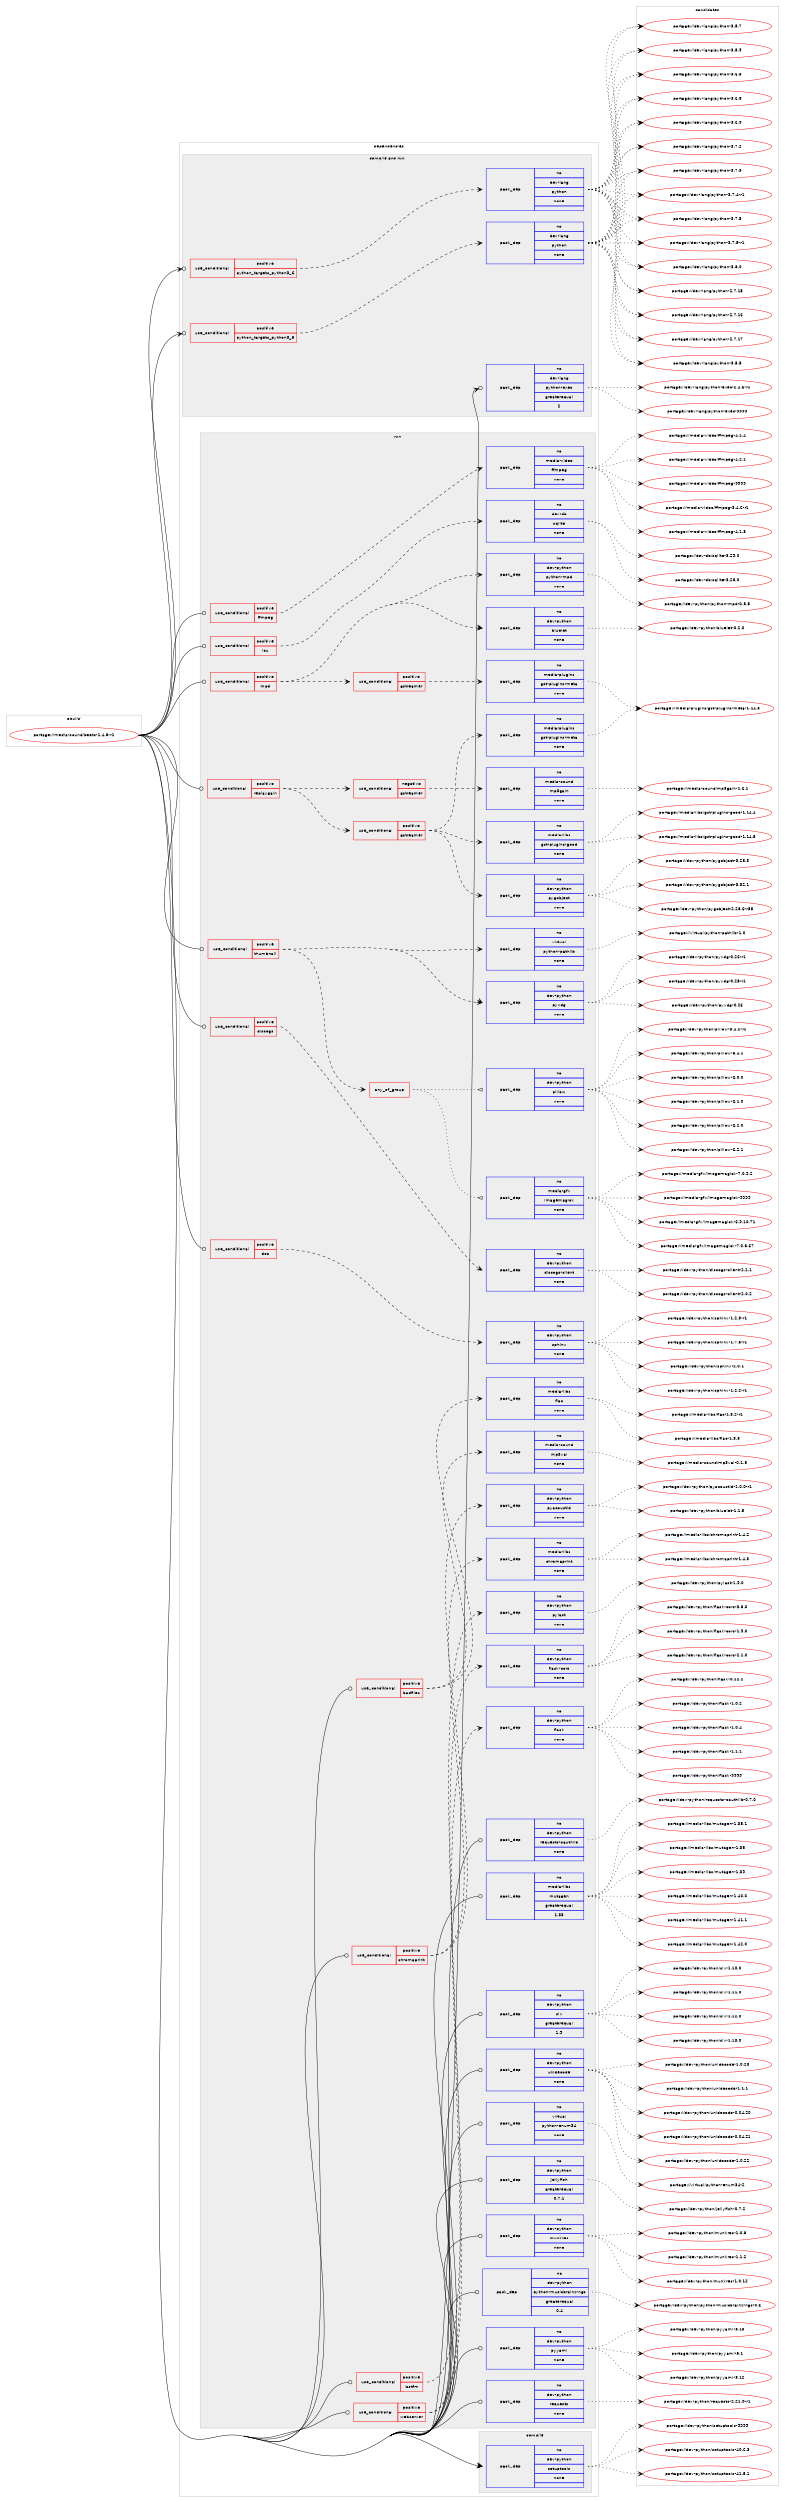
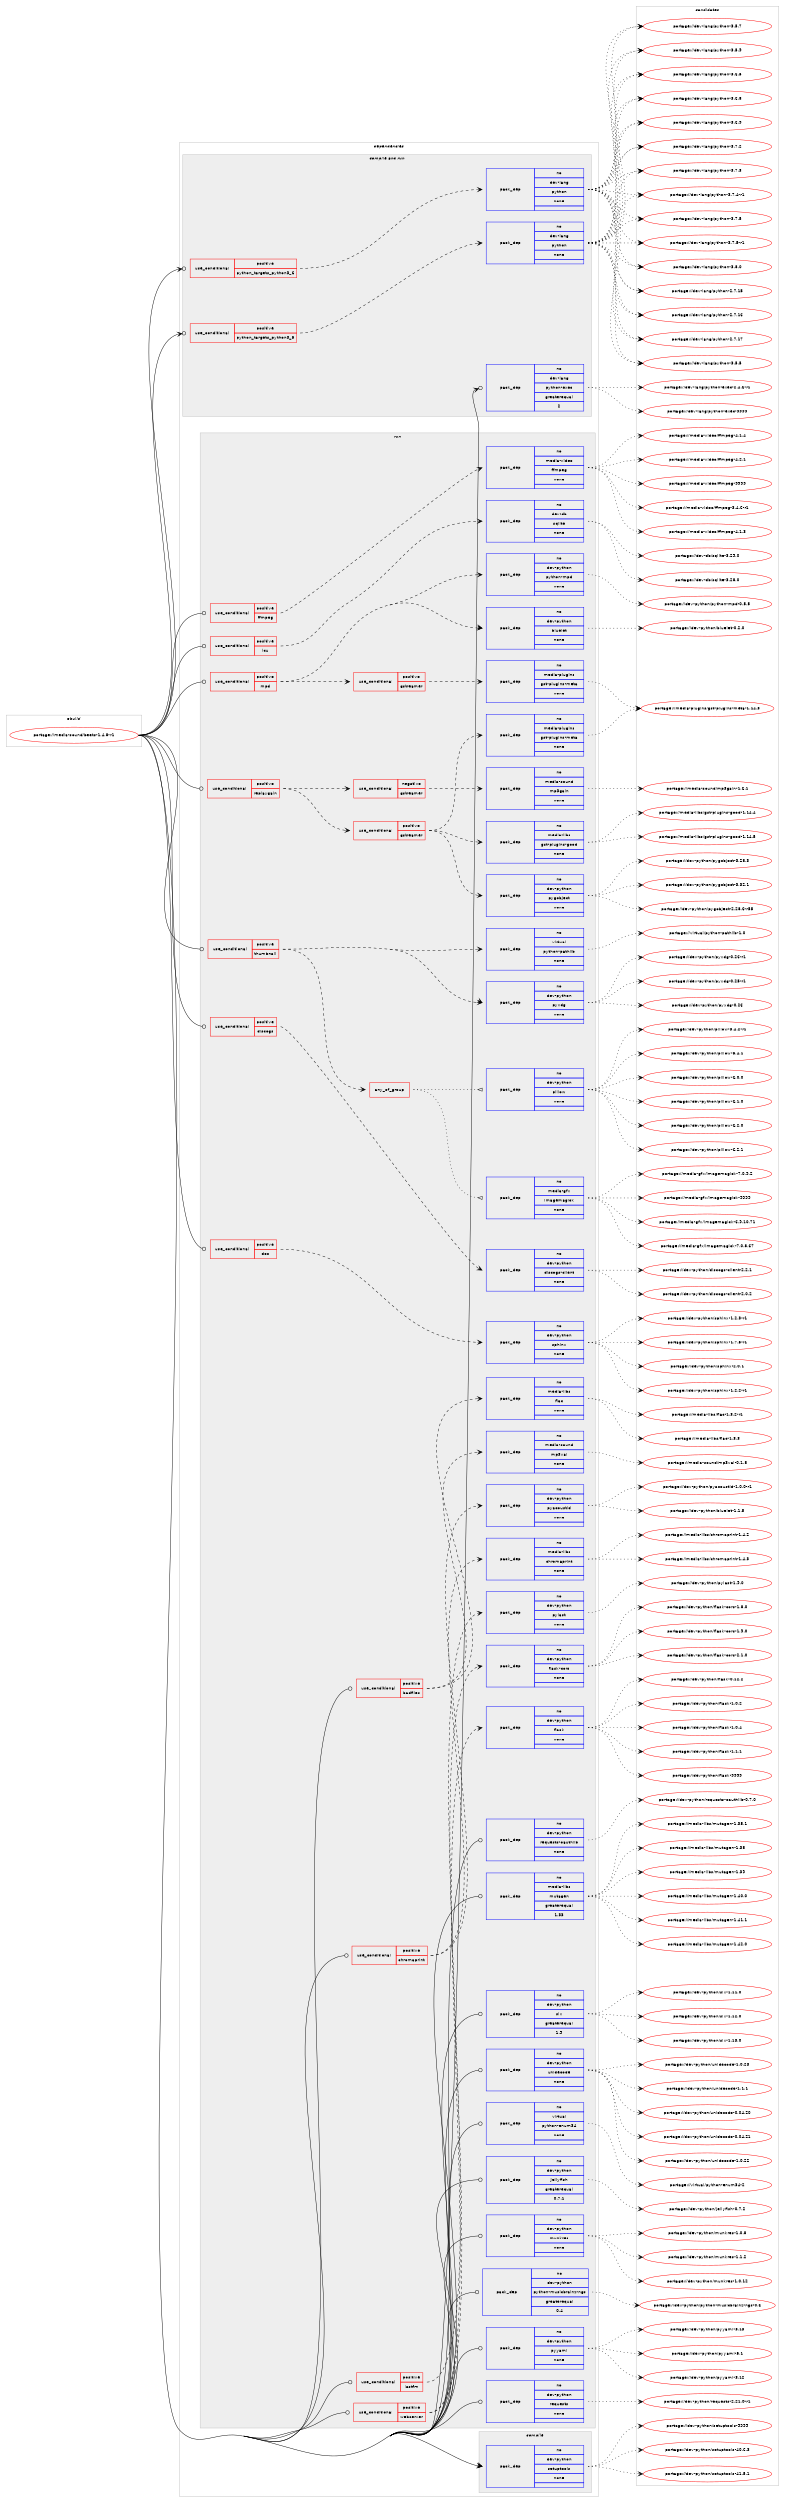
node "portage://dev-python/flask-cors-3.8.0": label "portage://dev-python/flask-cors-3.8.0" -> "portage://dev-python/flask-cors-1.8.0"
node "portage://dev-python/six-1.10.0": removed
